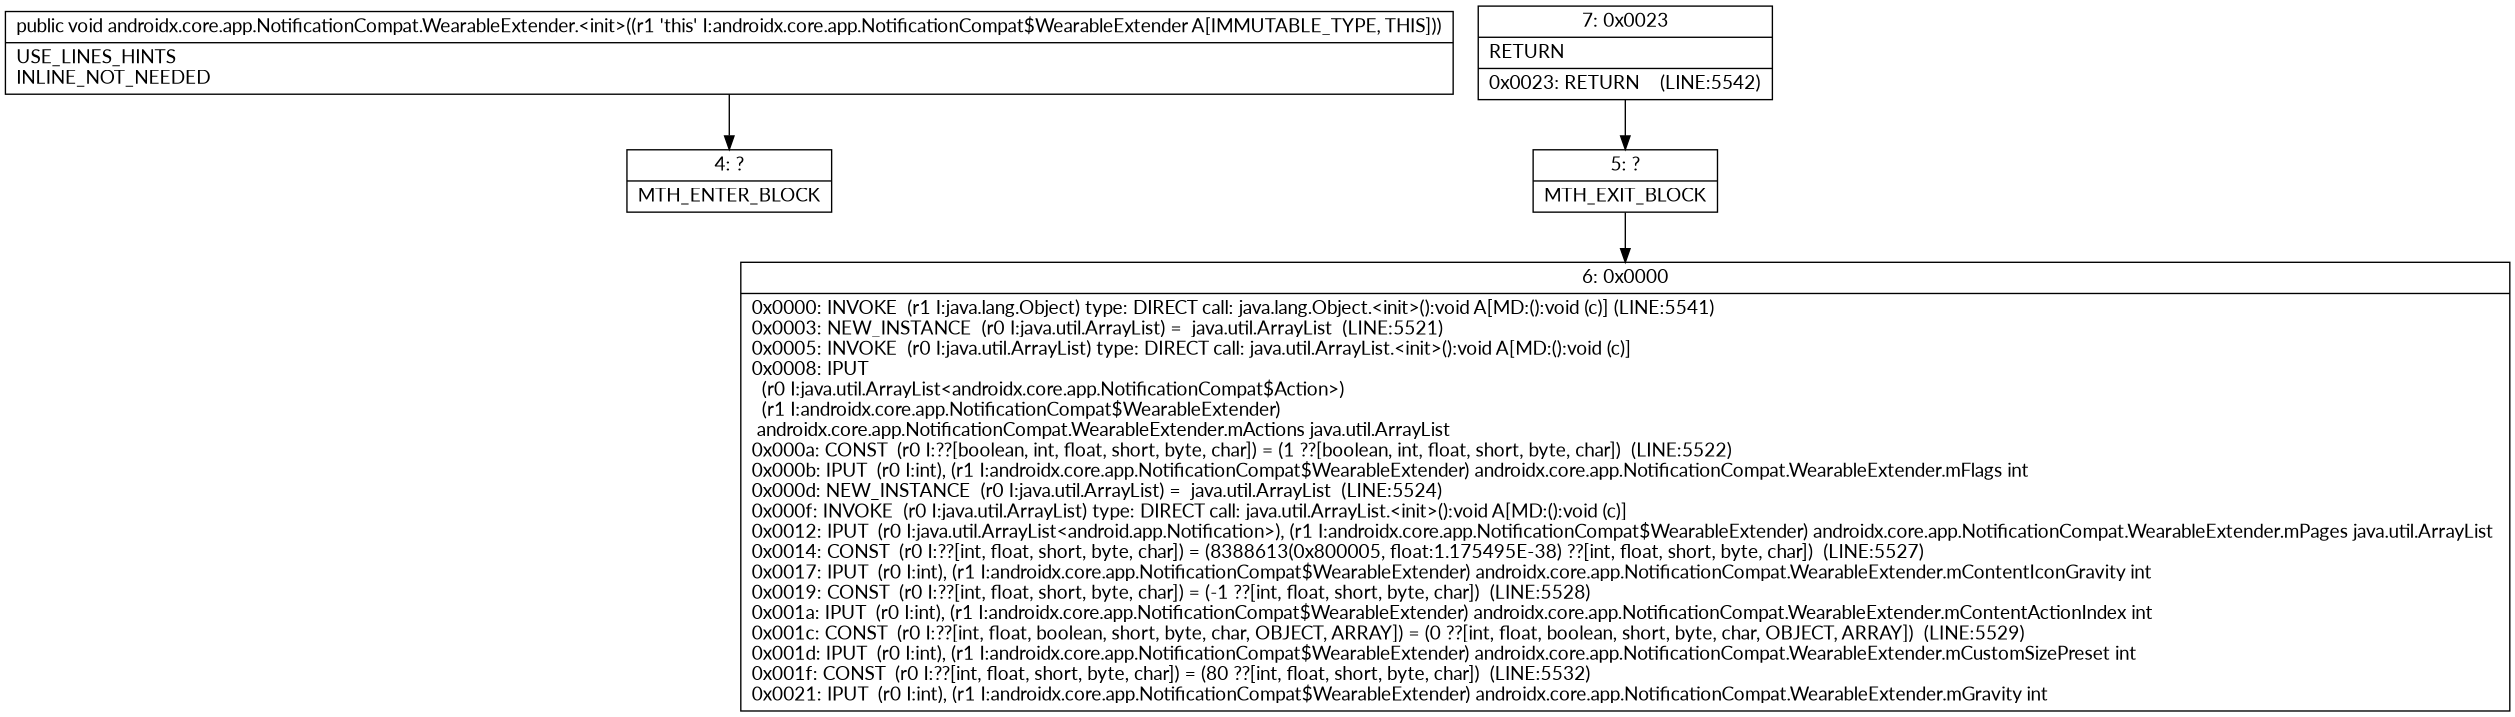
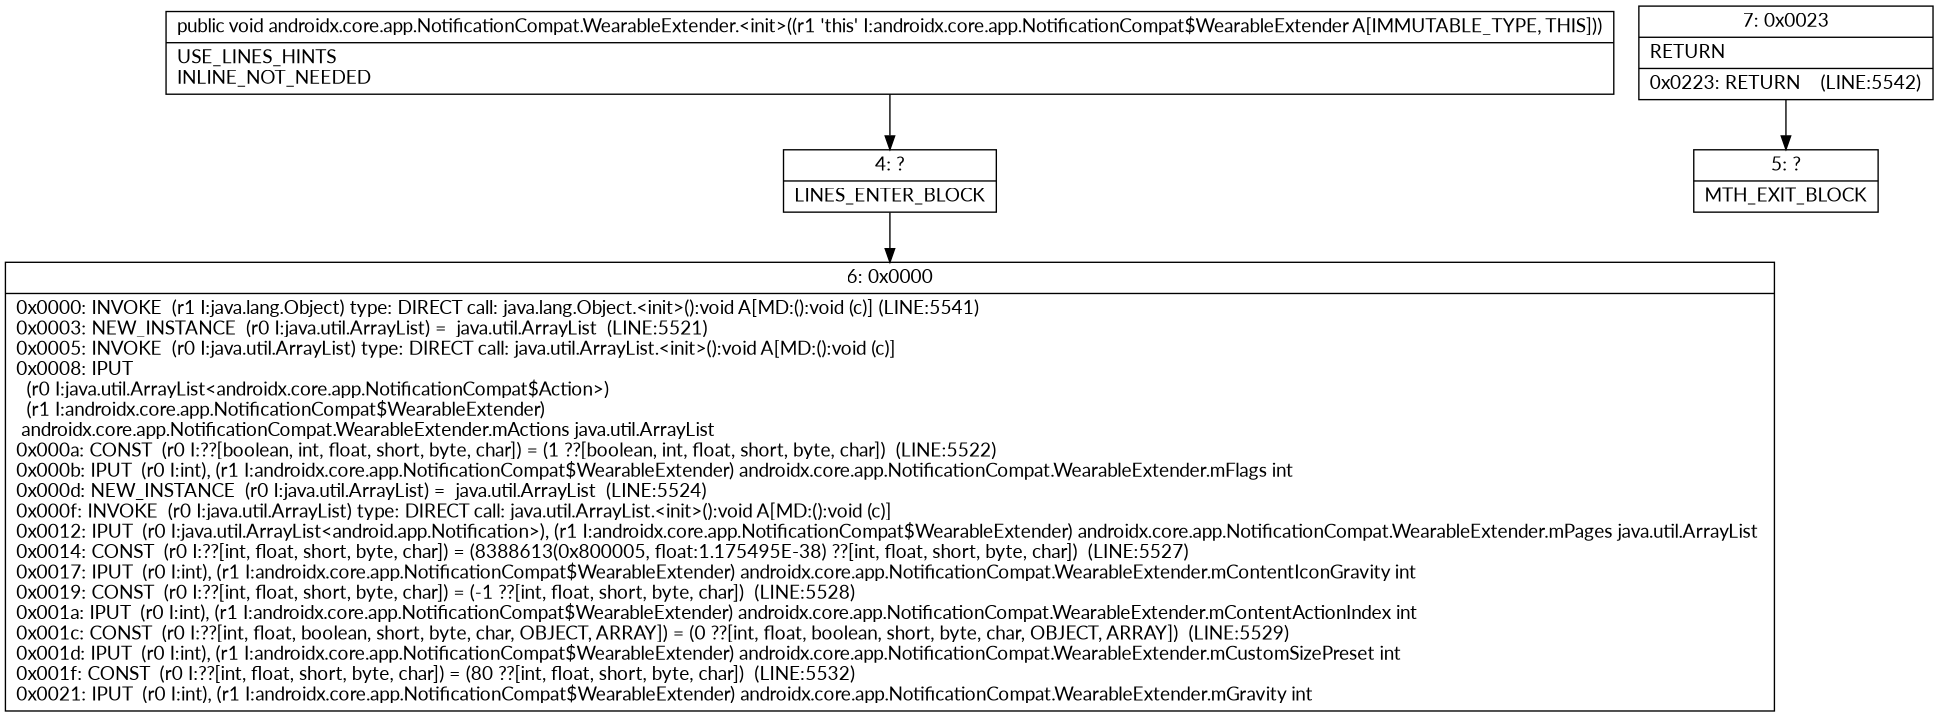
node "7: 0x0023": text "0x0023: RETURN    (LINE:5542)" -> "0x0223: RETURN    (LINE:5542)"
node "4: ?": text "MTH_ENTER_BLOCK" -> "LINES_ENTER_BLOCK"
edge "5: ?" -> "6: 0x0000": now "4: ?" -> "6: 0x0000"
